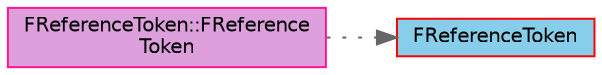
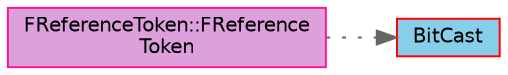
node "FReferenceToken": label "FReferenceToken" -> "BitCast"
